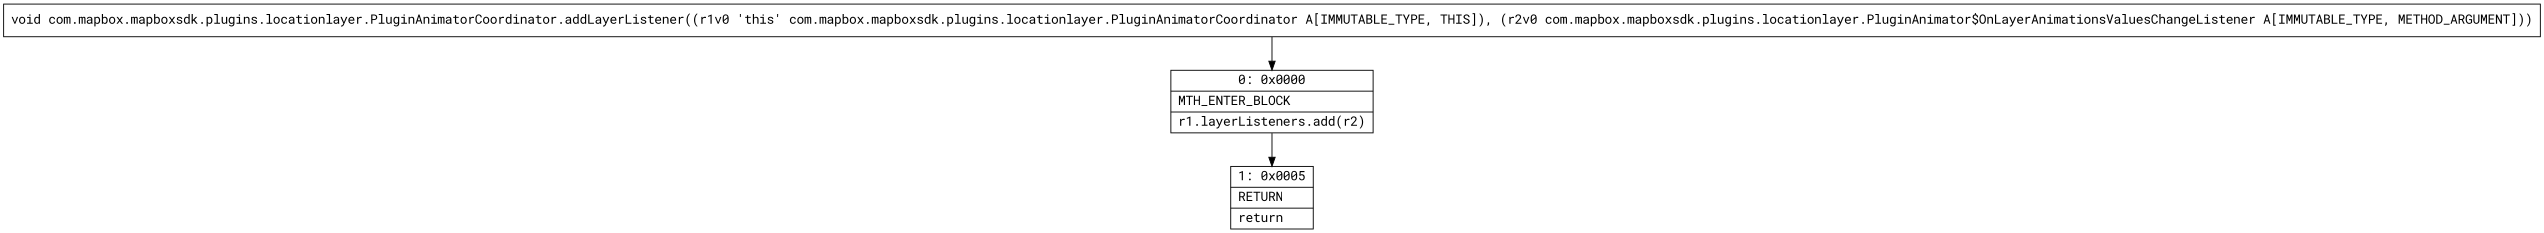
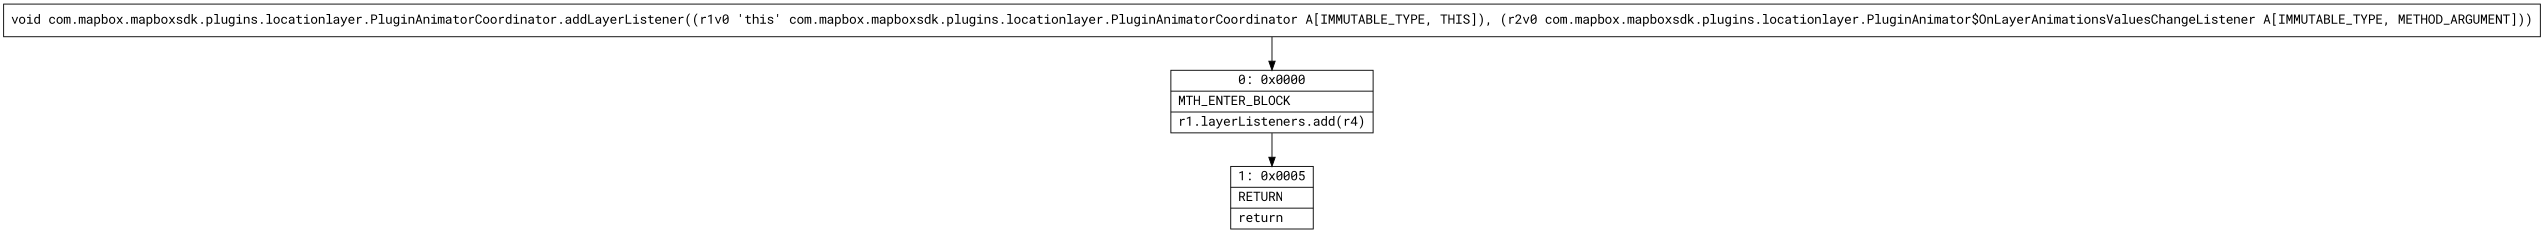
node "0: 0x0000": text "r1.layerListeners.add(r2)" -> "r1.layerListeners.add(r4)"
